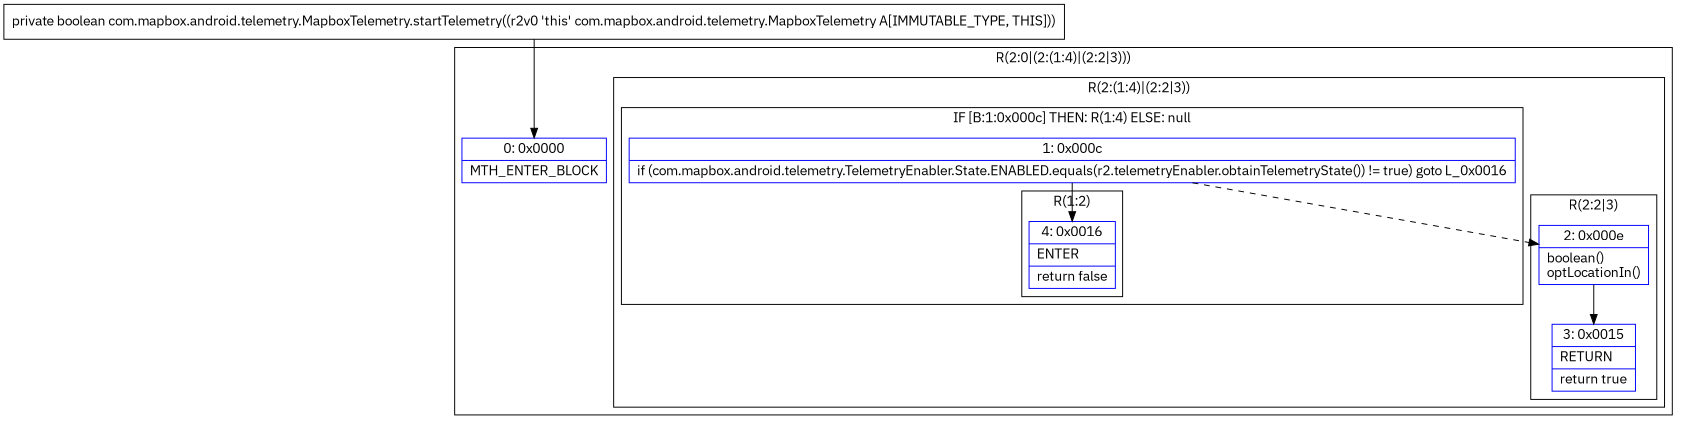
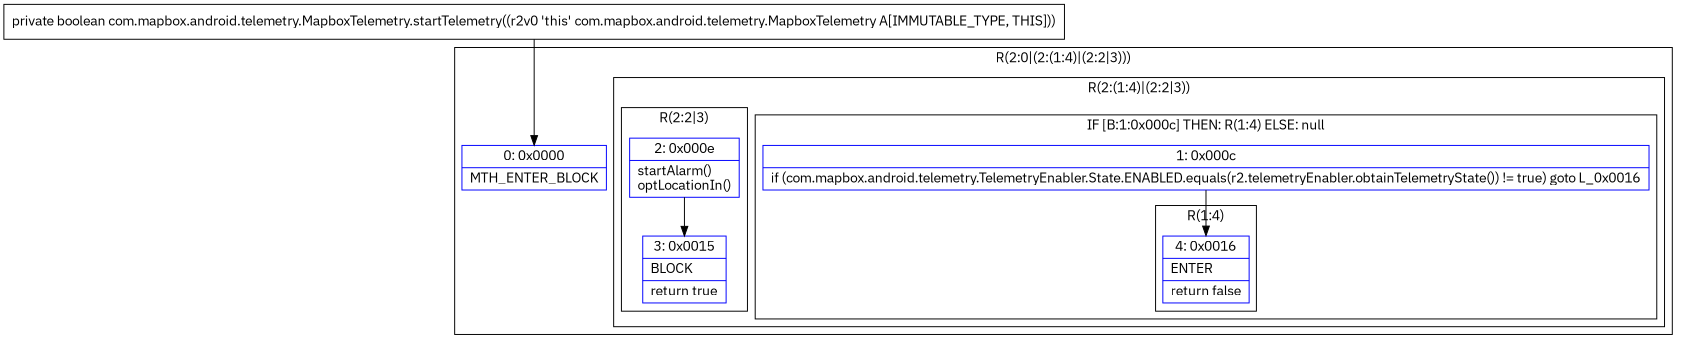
cluster "R(1:2)": label "R(1:2)" -> "R(1:4)"
edge "1: 0x000c" -> "2: 0x000e": removed
node "2: 0x000e": text "boolean()" -> "startAlarm()"
node "3: 0x0015": text "RETURN" -> "BLOCK"
